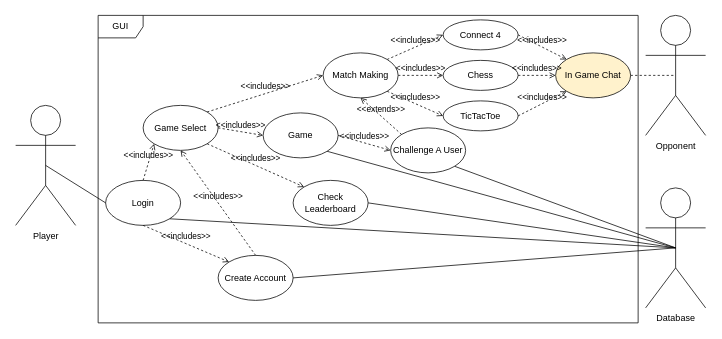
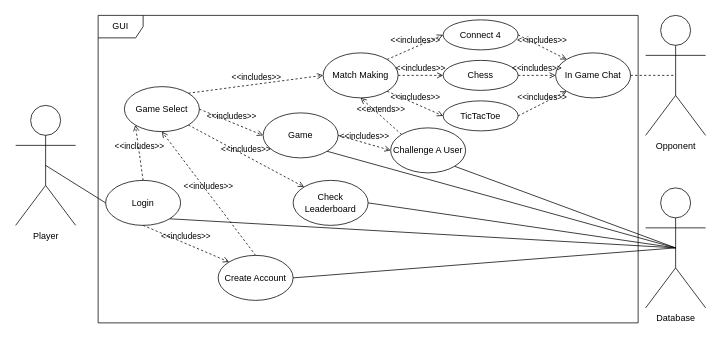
node "In Game Chat": fillcolor #fff2cc -> #ffffff
node "Game Select": moved (180, 128) -> (162, 109)
